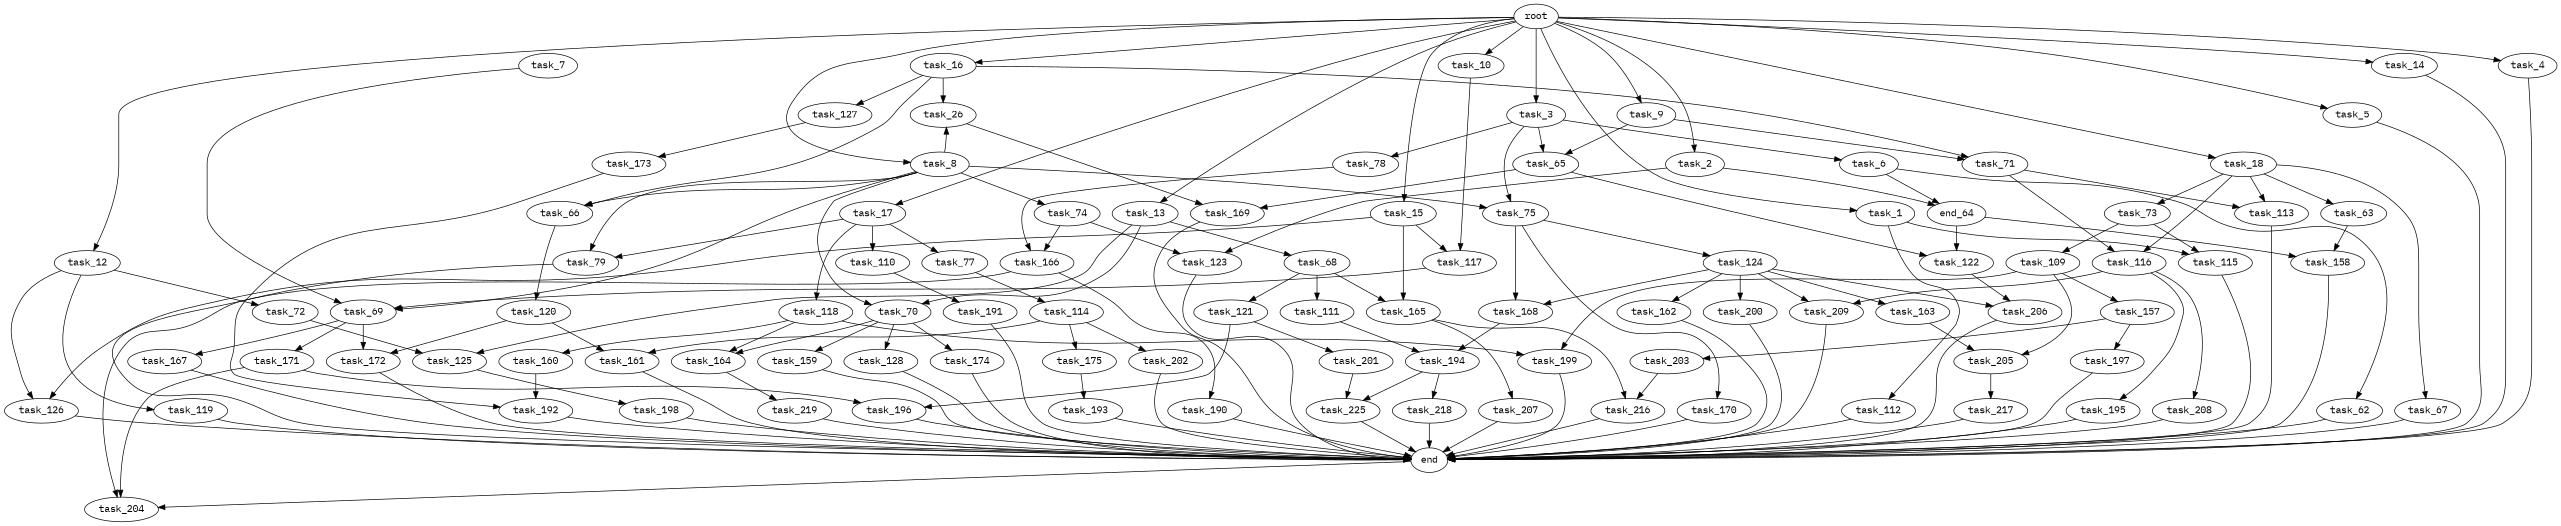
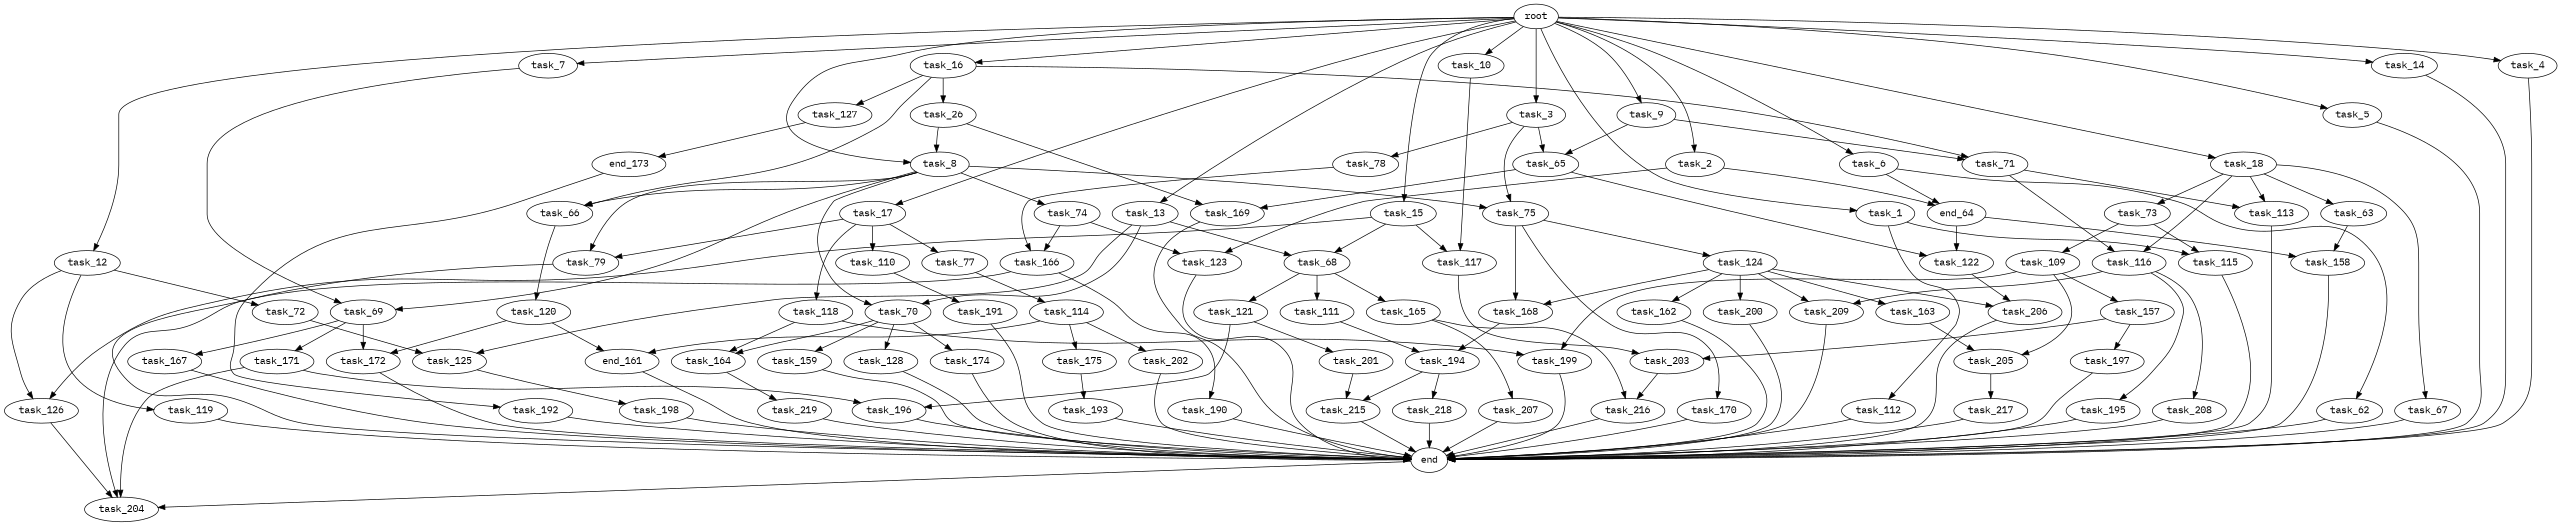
edge "root" -> "task_7": added
edge "task_3" -> "task_6": now "root" -> "task_6"
edge "task_8" -> "task_26": reversed
node "task_173": label "task_173" -> "end_173"
edge "task_15" -> "task_165": now "task_15" -> "task_68"
edge "task_117" -> "task_69": now "task_117" -> "task_203"
node "task_160": removed
node "task_161": label "task_161" -> "end_161"
node "task_225": label "task_225" -> "task_215"
edge "task_126" -> "end": now "task_126" -> "task_204"
